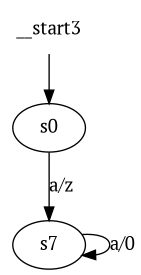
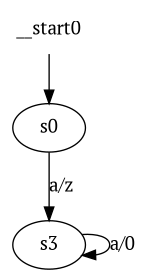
node "__start3": label "__start3" -> "__start0"
node "s7": label "s7" -> "s3"
